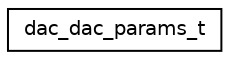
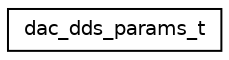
node "dac_dac_params_t": label "dac_dac_params_t" -> "dac_dds_params_t"
